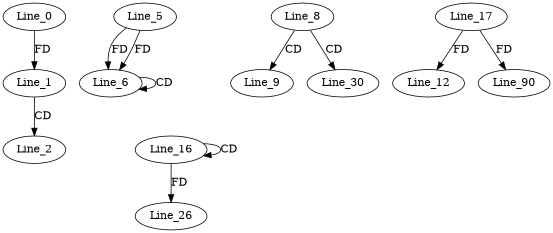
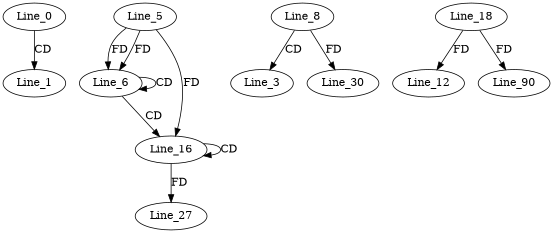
node "Line_17": label "Line_17" -> "Line_18"
edge "Line_0" -> "Line_1": label "FD" -> "CD"
edge "Line_8" -> "Line_30": label "CD" -> "FD"
edge "Line_5" -> "Line_16": added, label "FD"
node "Line_9": label "Line_9" -> "Line_3"
edge "Line_6" -> "Line_16": added, label "CD"
node "Line_2": removed
node "Line_26": label "Line_26" -> "Line_27"
